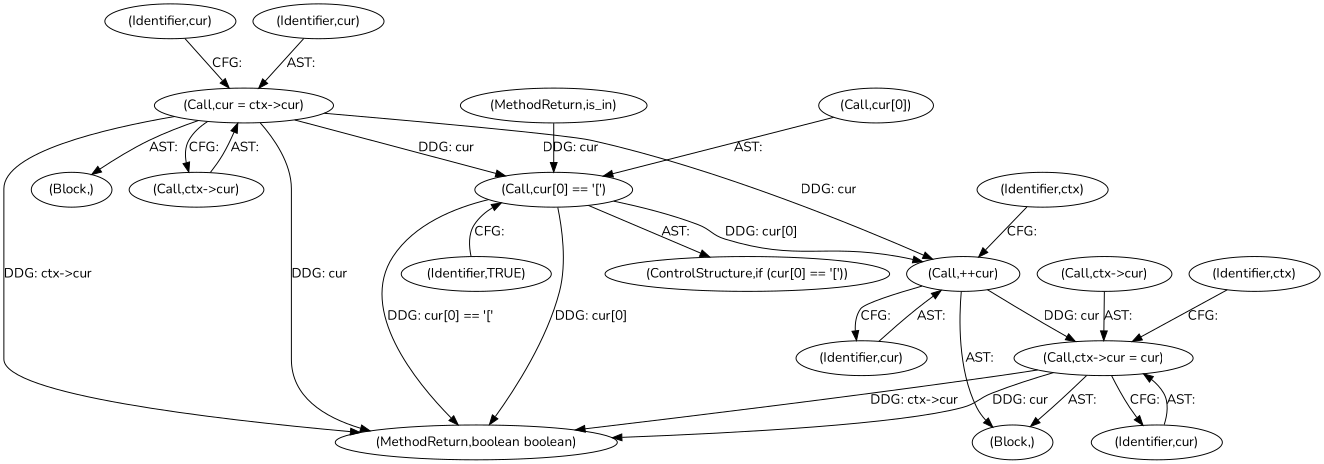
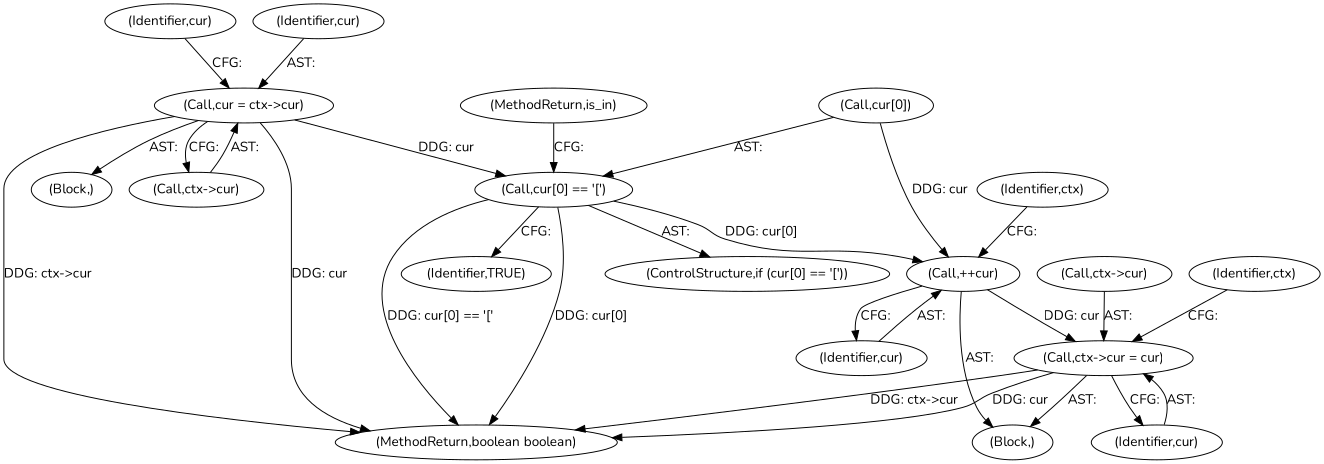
edge "(MethodReturn,is_in)" -> "(Call,cur[0] == '[')": label "DDG: cur" -> "CFG: "
edge "(Call,cur = ctx->cur)" -> "(Call,++cur)": now "(Call,cur[0])" -> "(Call,++cur)"
edge "(Identifier,TRUE)" -> "(Call,cur[0] == '[')": reversed
